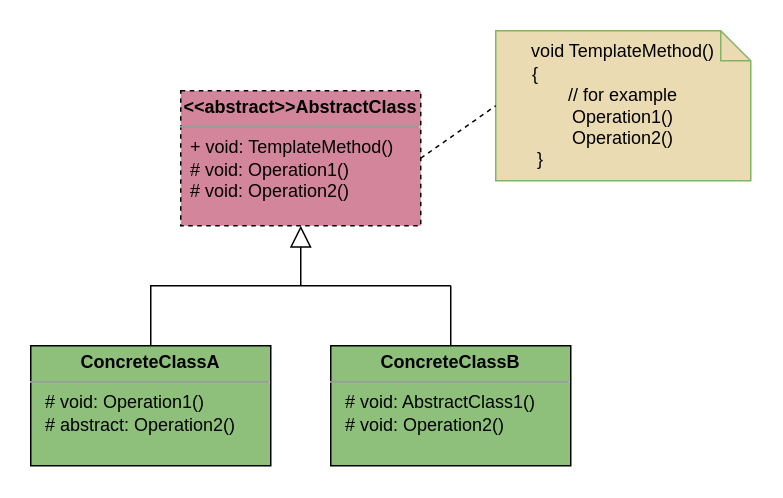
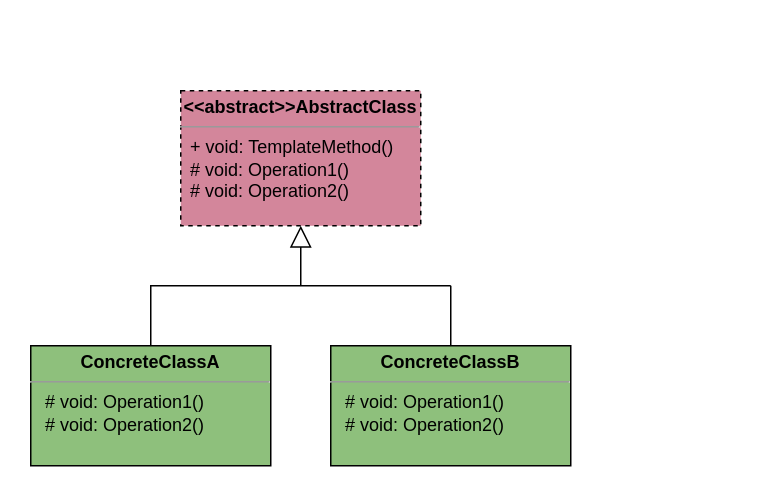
node "void TemplateMethod() { // for example Operation1() Operation2() }": removed
edge "void TemplateMethod() { // for example Operation1() Operation2() }" -- "<<abstract>>AbstractClass + void: TemplateMethod() # void: Operation1() # void: Operation2()": removed
node "ConcreteClassA # void: Operation1() # abstract: Operation2()": label "ConcreteClassA # void: Operation1() # abstract: Operation2()" -> "ConcreteClassA # void: Operation1() # void: Operation2()"
node "ConcreteClassB # void: AbstractClass1() # void: Operation2()": label "ConcreteClassB # void: AbstractClass1() # void: Operation2()" -> "ConcreteClassB # void: Operation1() # void: Operation2()"
